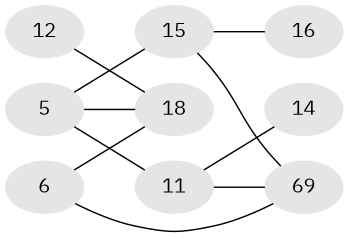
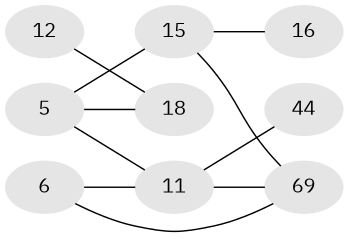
node "14": label "14" -> "44"
edge "18" -- "6": now "11" -- "6"
